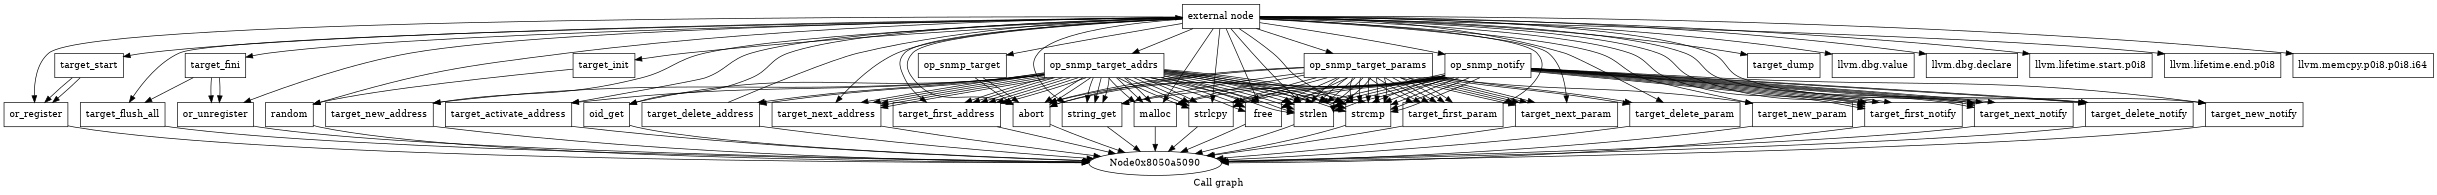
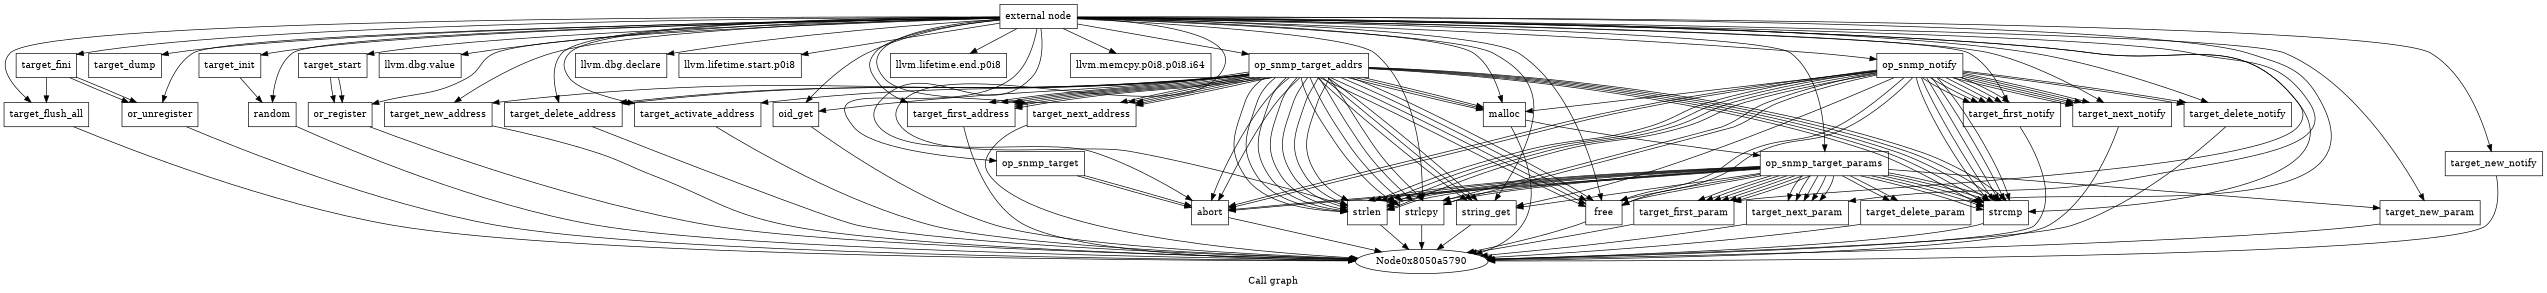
edge "target_delete_address" -> "external node": reversed
edge "op_snmp_notify" -> "target_new_notify": removed
edge "op_snmp_target_params" -> "malloc": reversed
node "Node0x8050a5090": label "Node0x8050a5090" -> "Node0x8050a5790"
